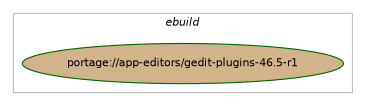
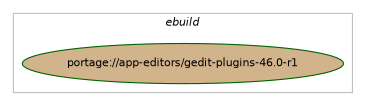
node "portage://app-editors/gedit-plugins-46.5-r1": label "portage://app-editors/gedit-plugins-46.5-r1" -> "portage://app-editors/gedit-plugins-46.0-r1"
